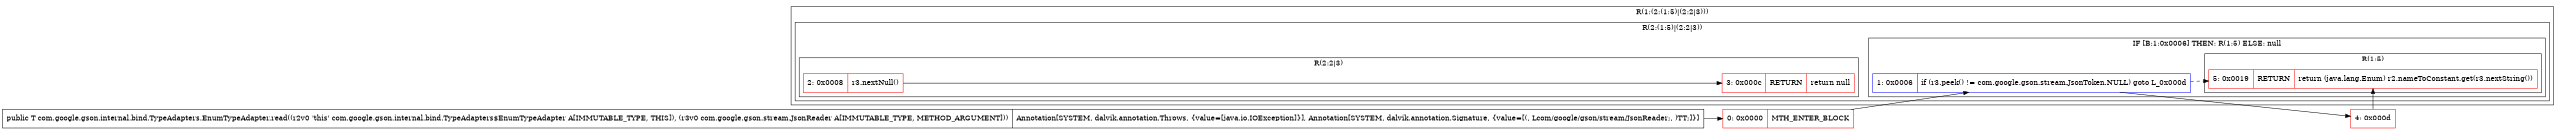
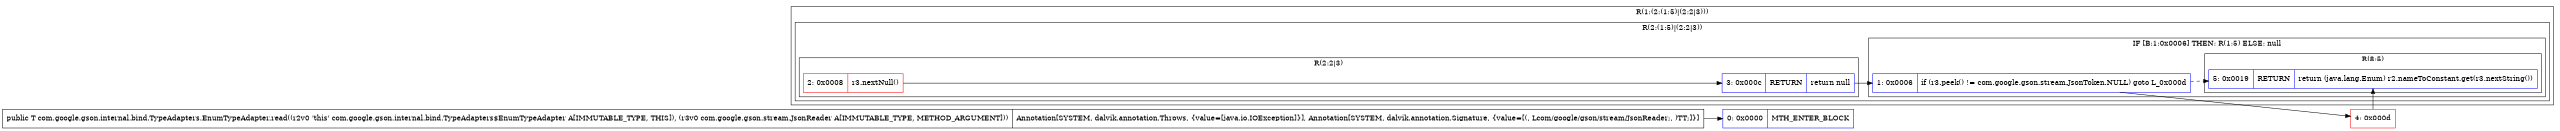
cluster "R(1:5)": label "R(1:5)" -> "R(8:5)"
node "5: 0x0019": color red -> blue
node "3: 0x000c": color red -> blue
edge "0: 0x0000" -> "1: 0x0006": now "3: 0x000c" -> "1: 0x0006"
node "0: 0x0000": color red -> blue
